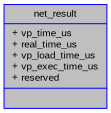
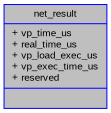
node "net_result": text "+ vp_load_time_us" -> "+ vp_load_exec_us"
